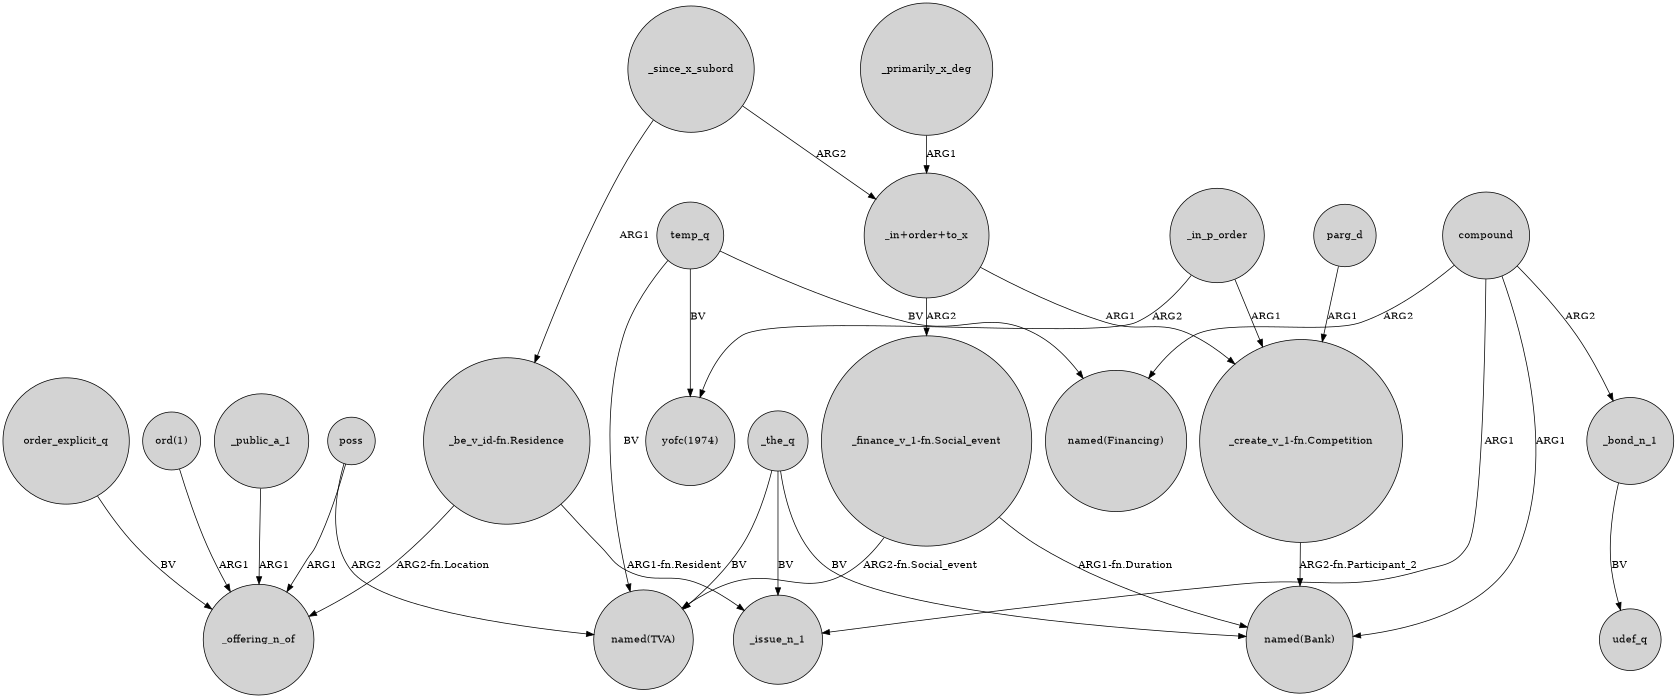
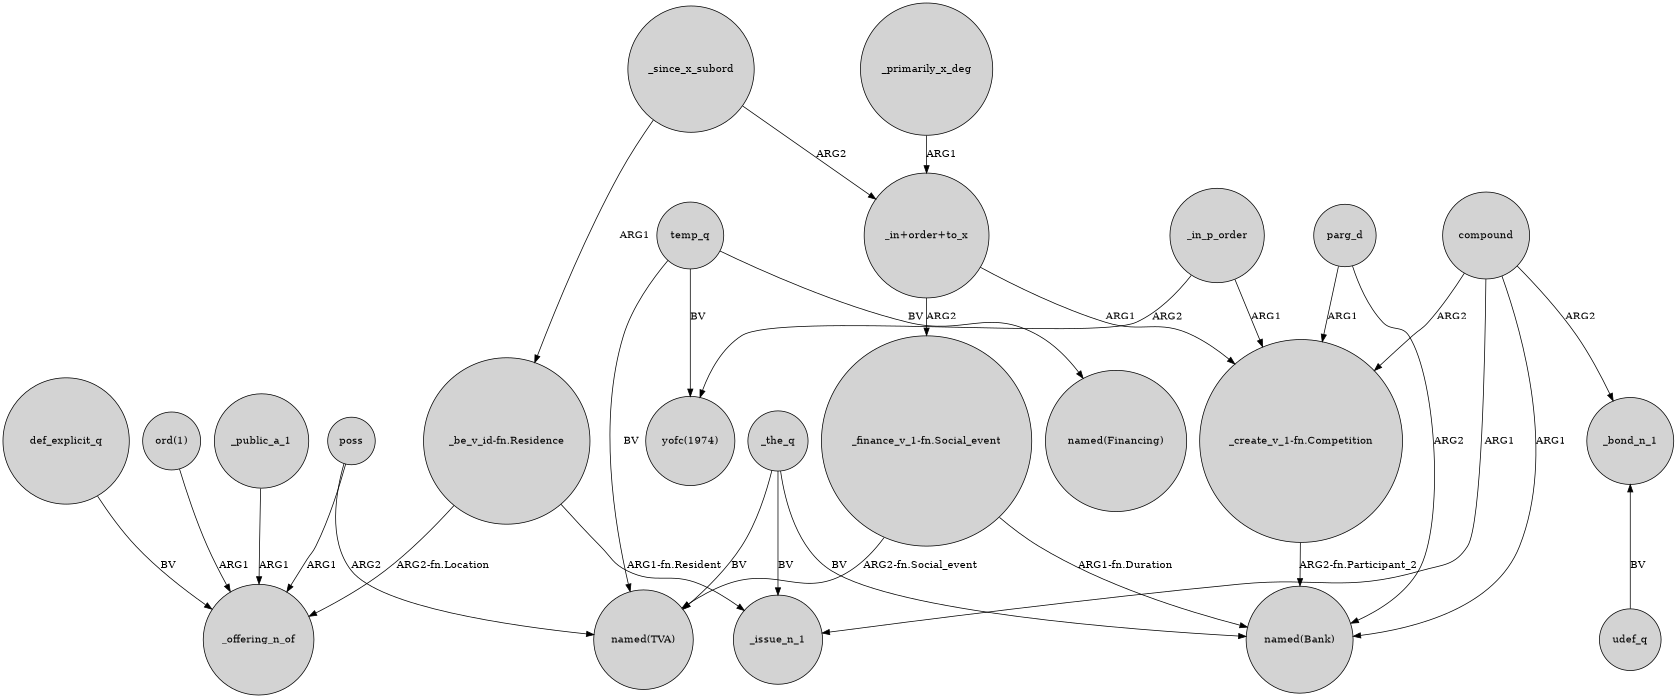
edge "compound" -> "named(Financing)": now "compound" -> "_create_v_1-fn.Competition"
node "order_explicit_q": label "order_explicit_q" -> "def_explicit_q"
edge "parg_d" -> "named(Bank)": added, label "ARG2"
edge "_bond_n_1" -> "udef_q": reversed
